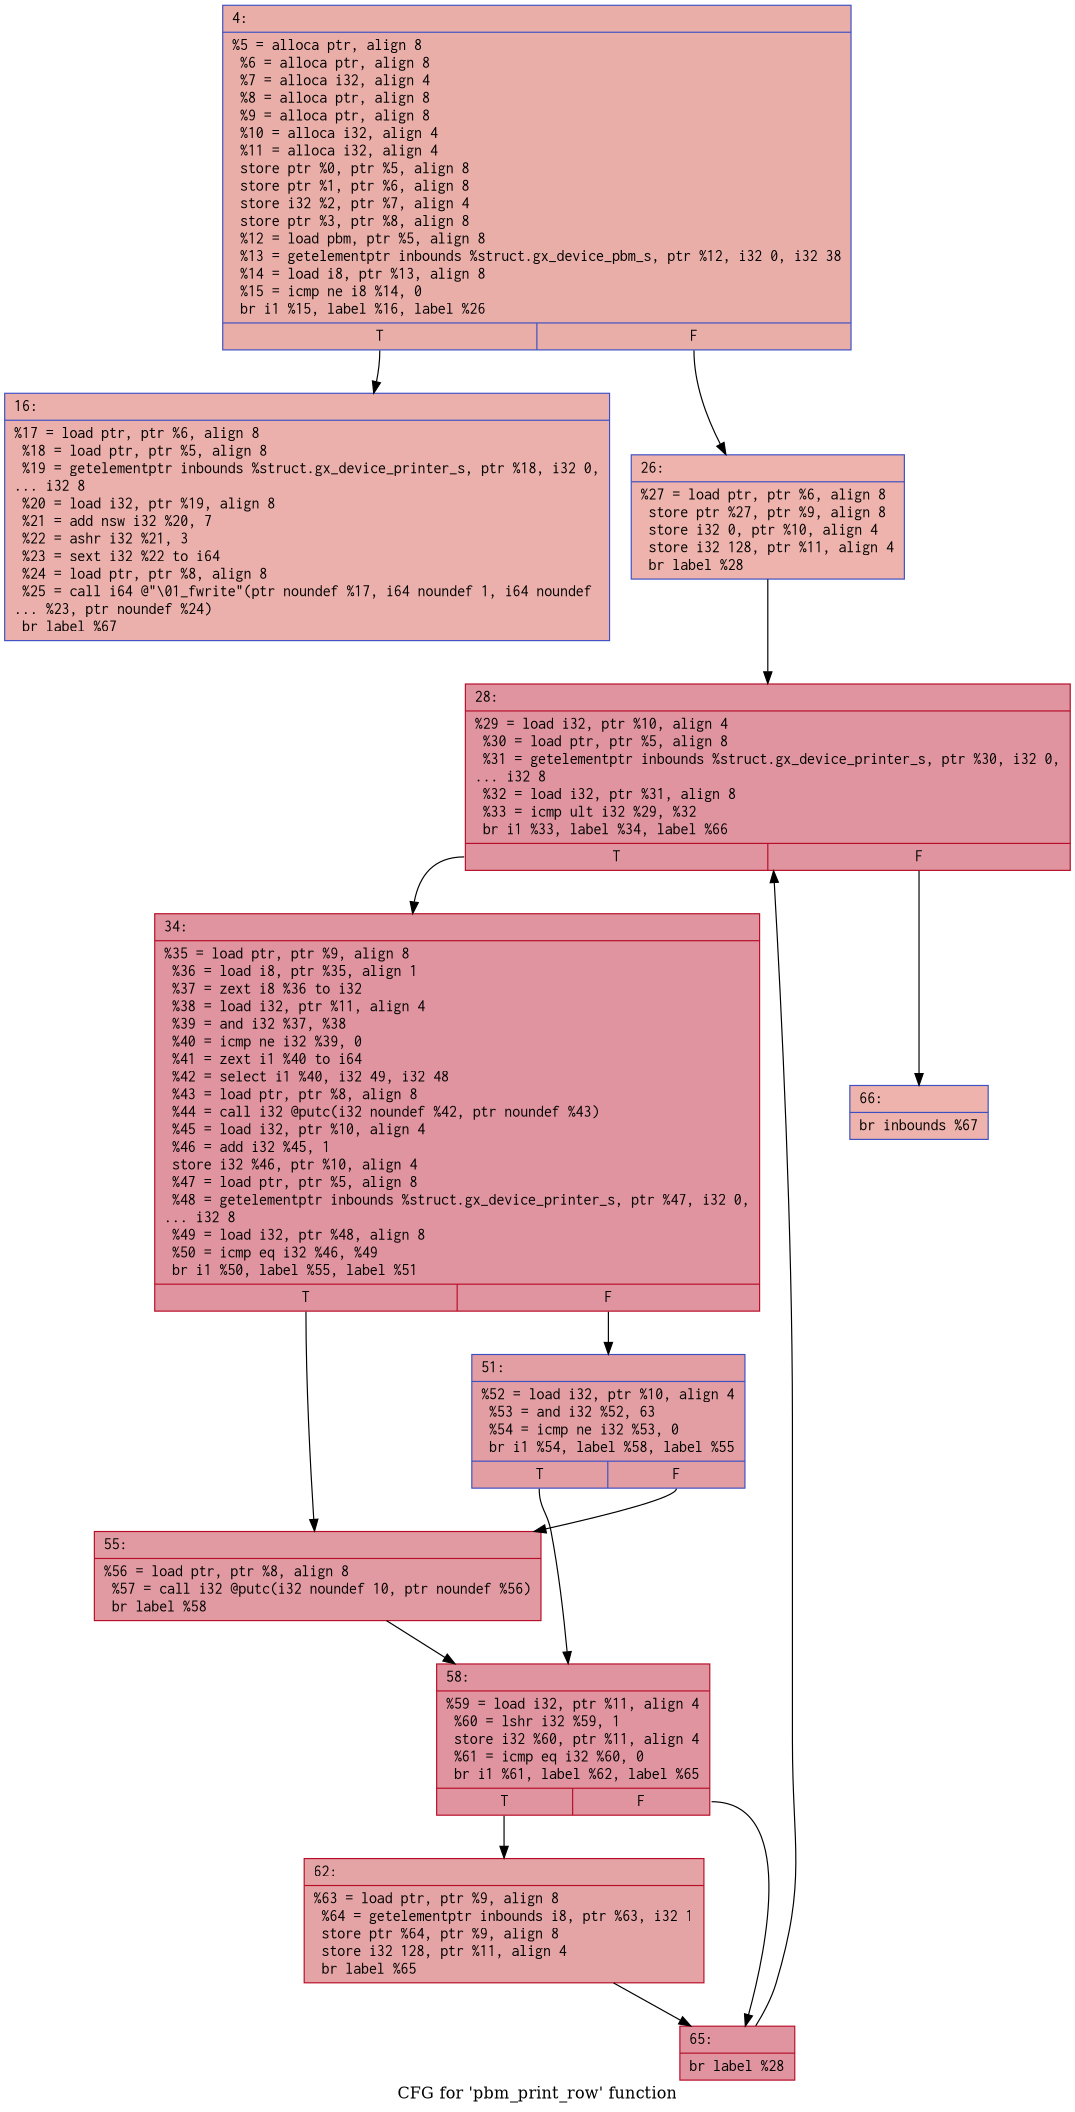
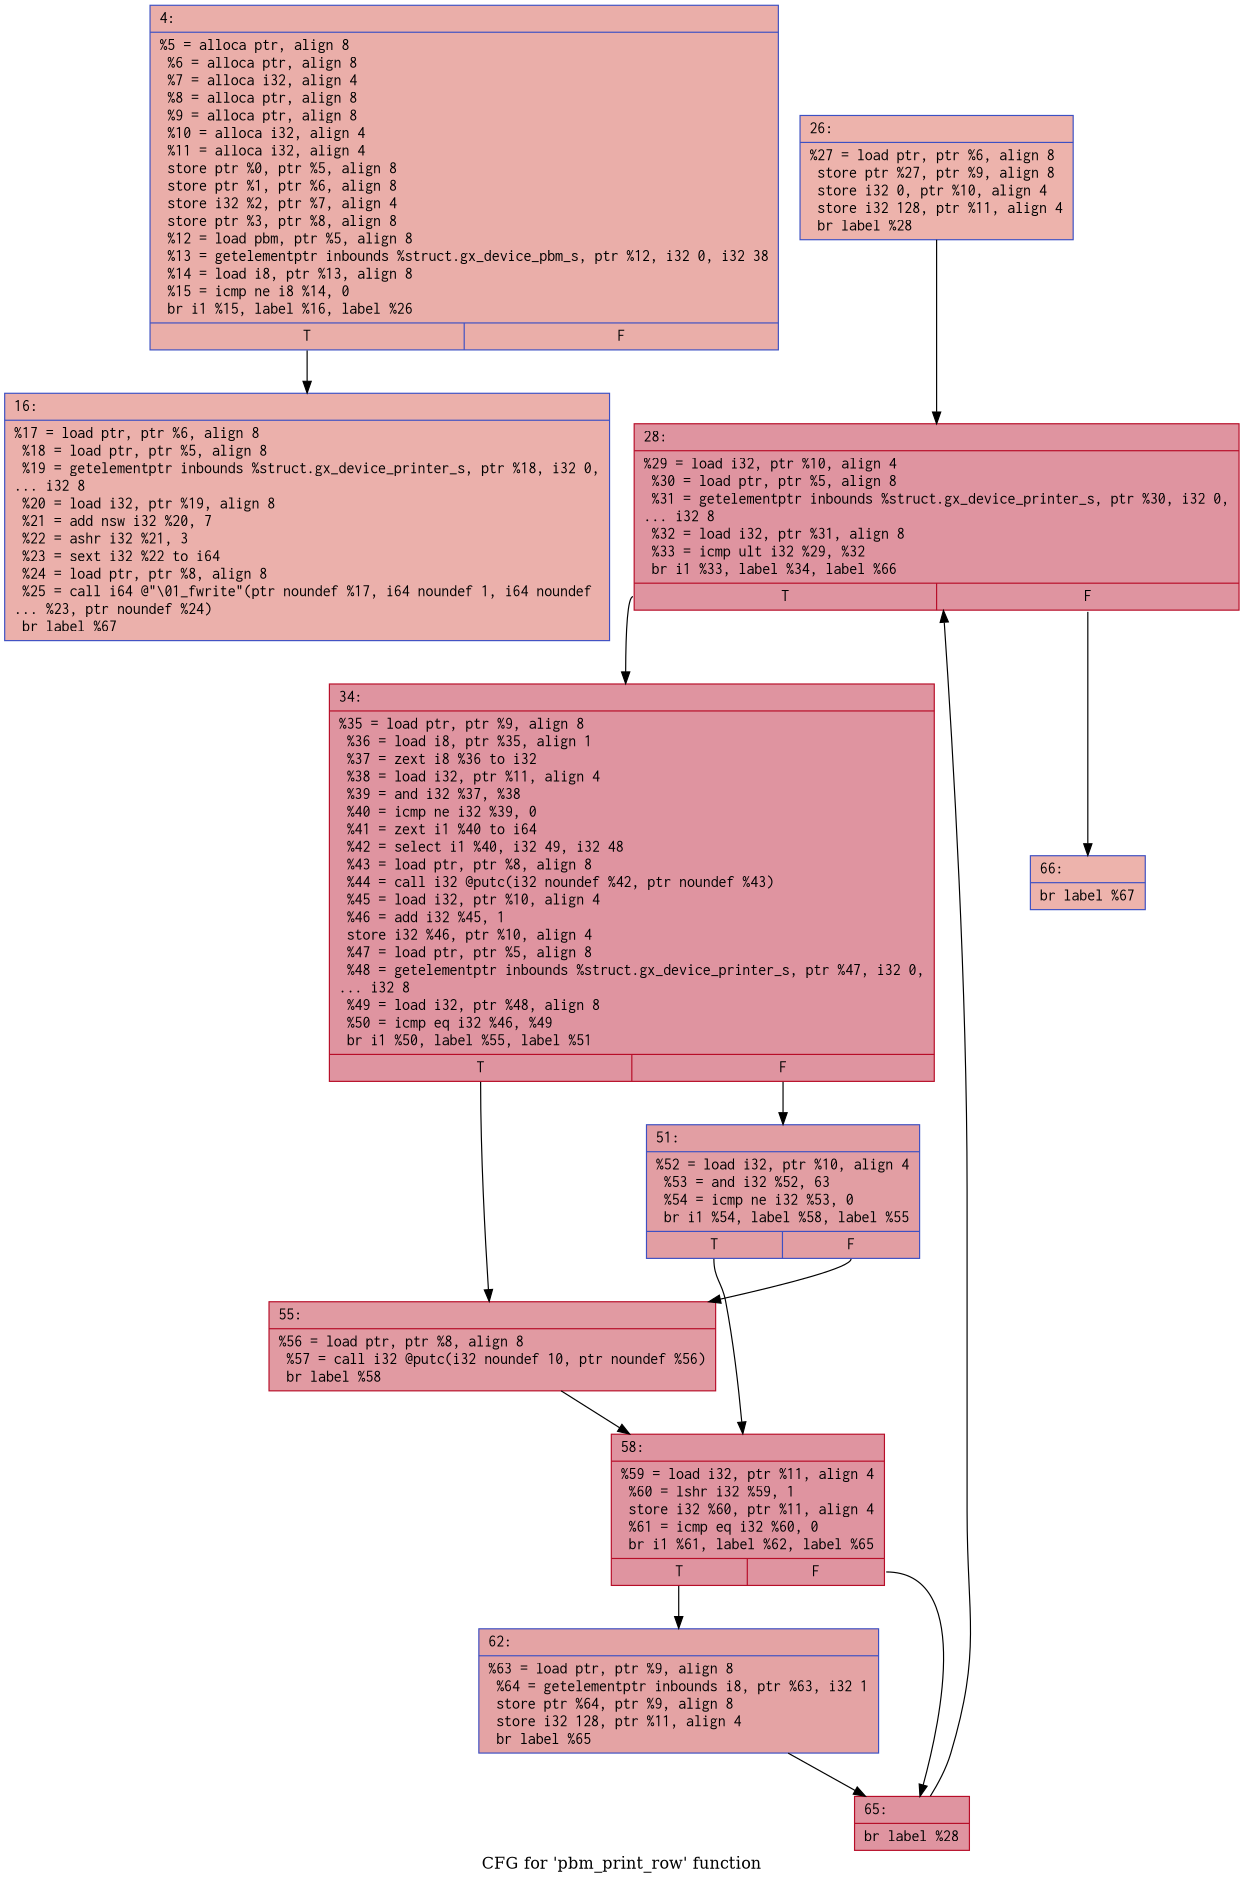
edge "4:" -> "26:": removed
node "66:": text "br inbounds %67" -> "br label %67"
node "62:": color #b70d28ff -> #3d50c3ff
